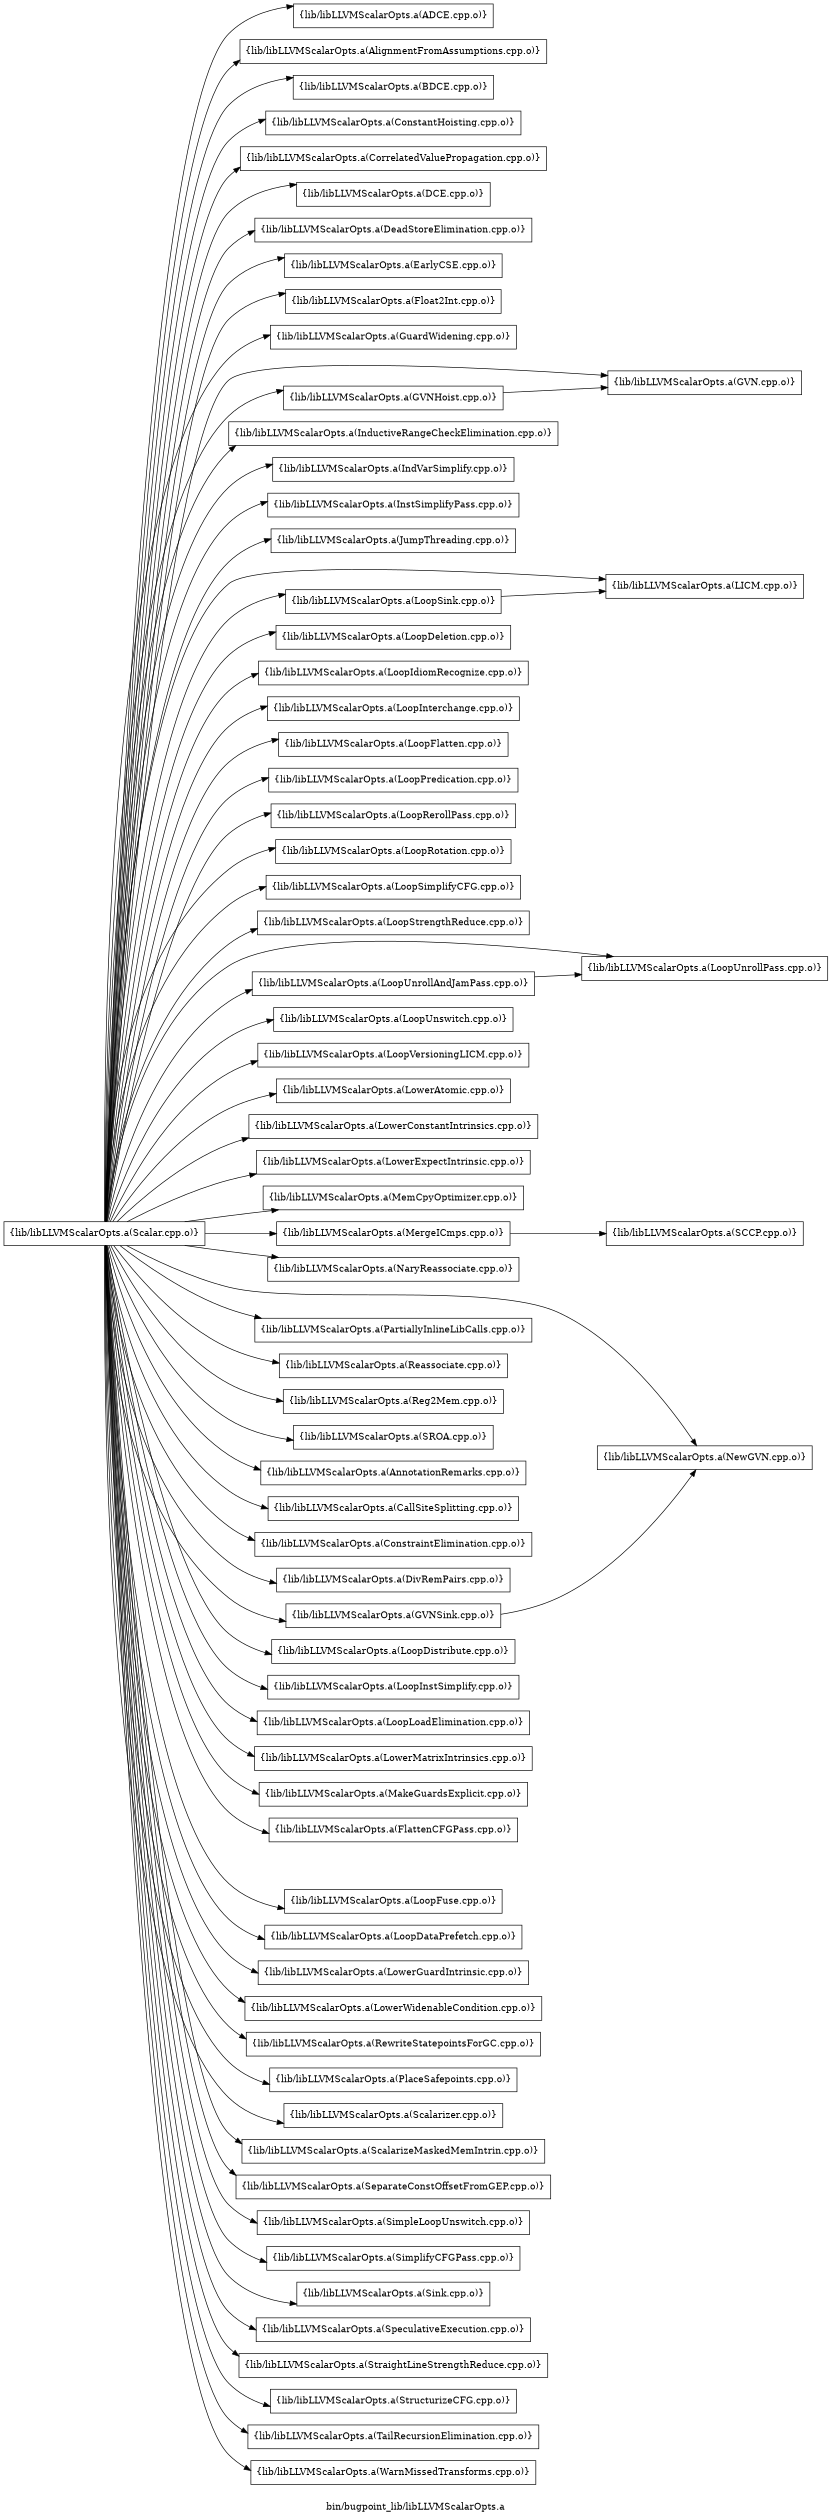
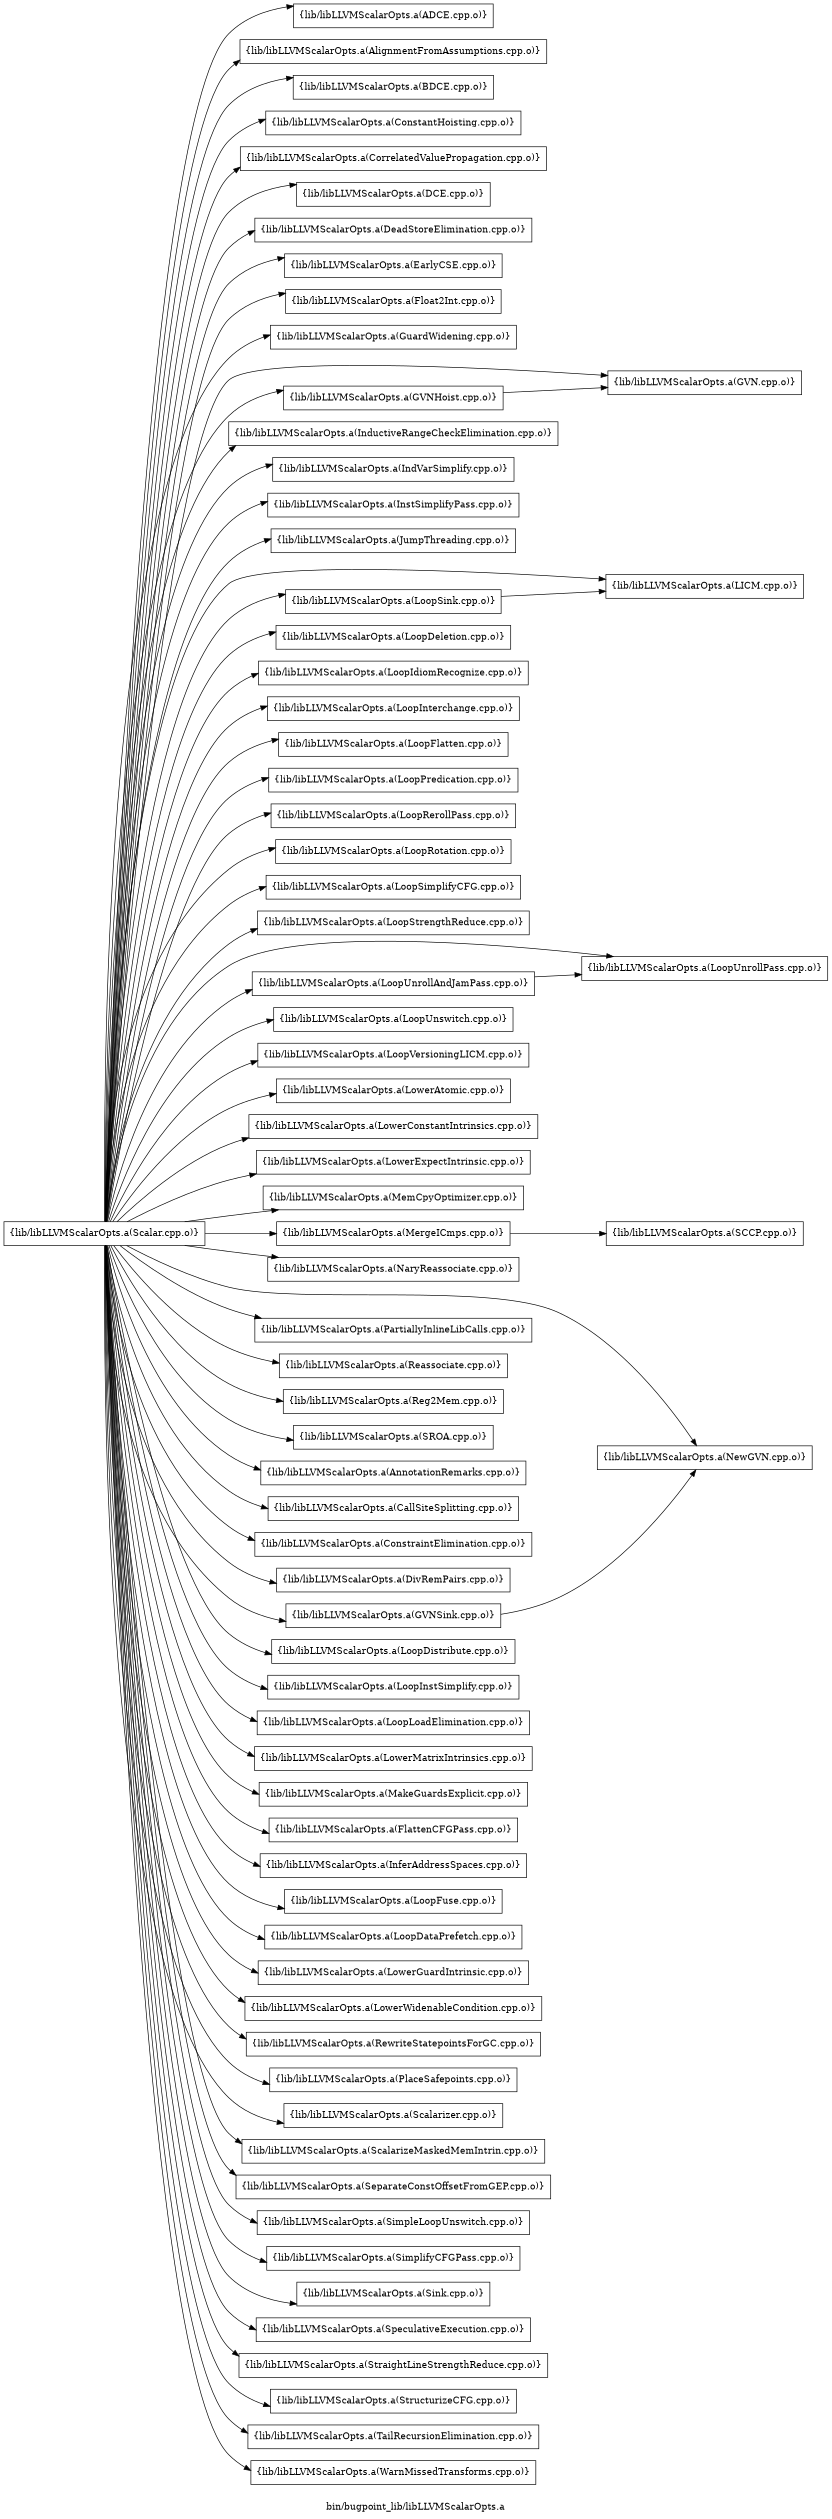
node "{lib/libLLVMScalarOpts.a(InferAddressSpaces.cpp.o)}": added
